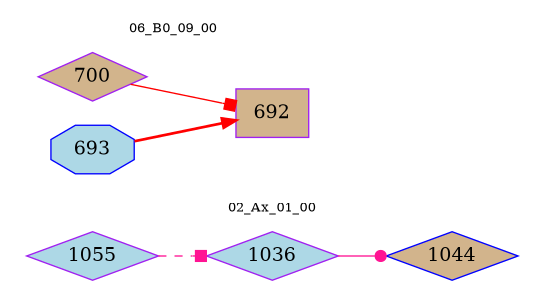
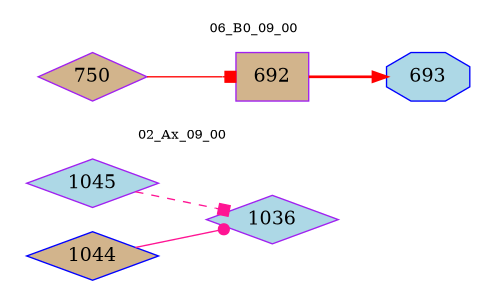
node "700": label "700" -> "750"
edge "693" -> "692": reversed
cluster "02_Ax_01_00": label "02_Ax_01_00" -> "02_Ax_09_00"
node "1055": label "1055" -> "1045"
edge "1036" -> "1044": reversed
